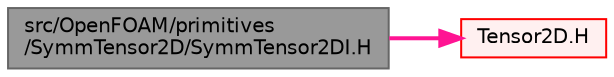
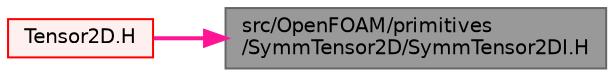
edge "src/OpenFOAM/primitives /SymmTensor2D/SymmTensor2DI.H" -> "Tensor2D.H": reversed
